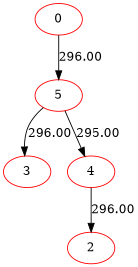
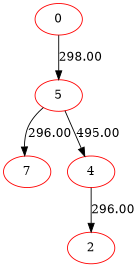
edge "0" -> "5": label "296.00" -> "298.00"
edge "5" -> "4": label "295.00" -> "495.00"
node "3": label "3" -> "7"
